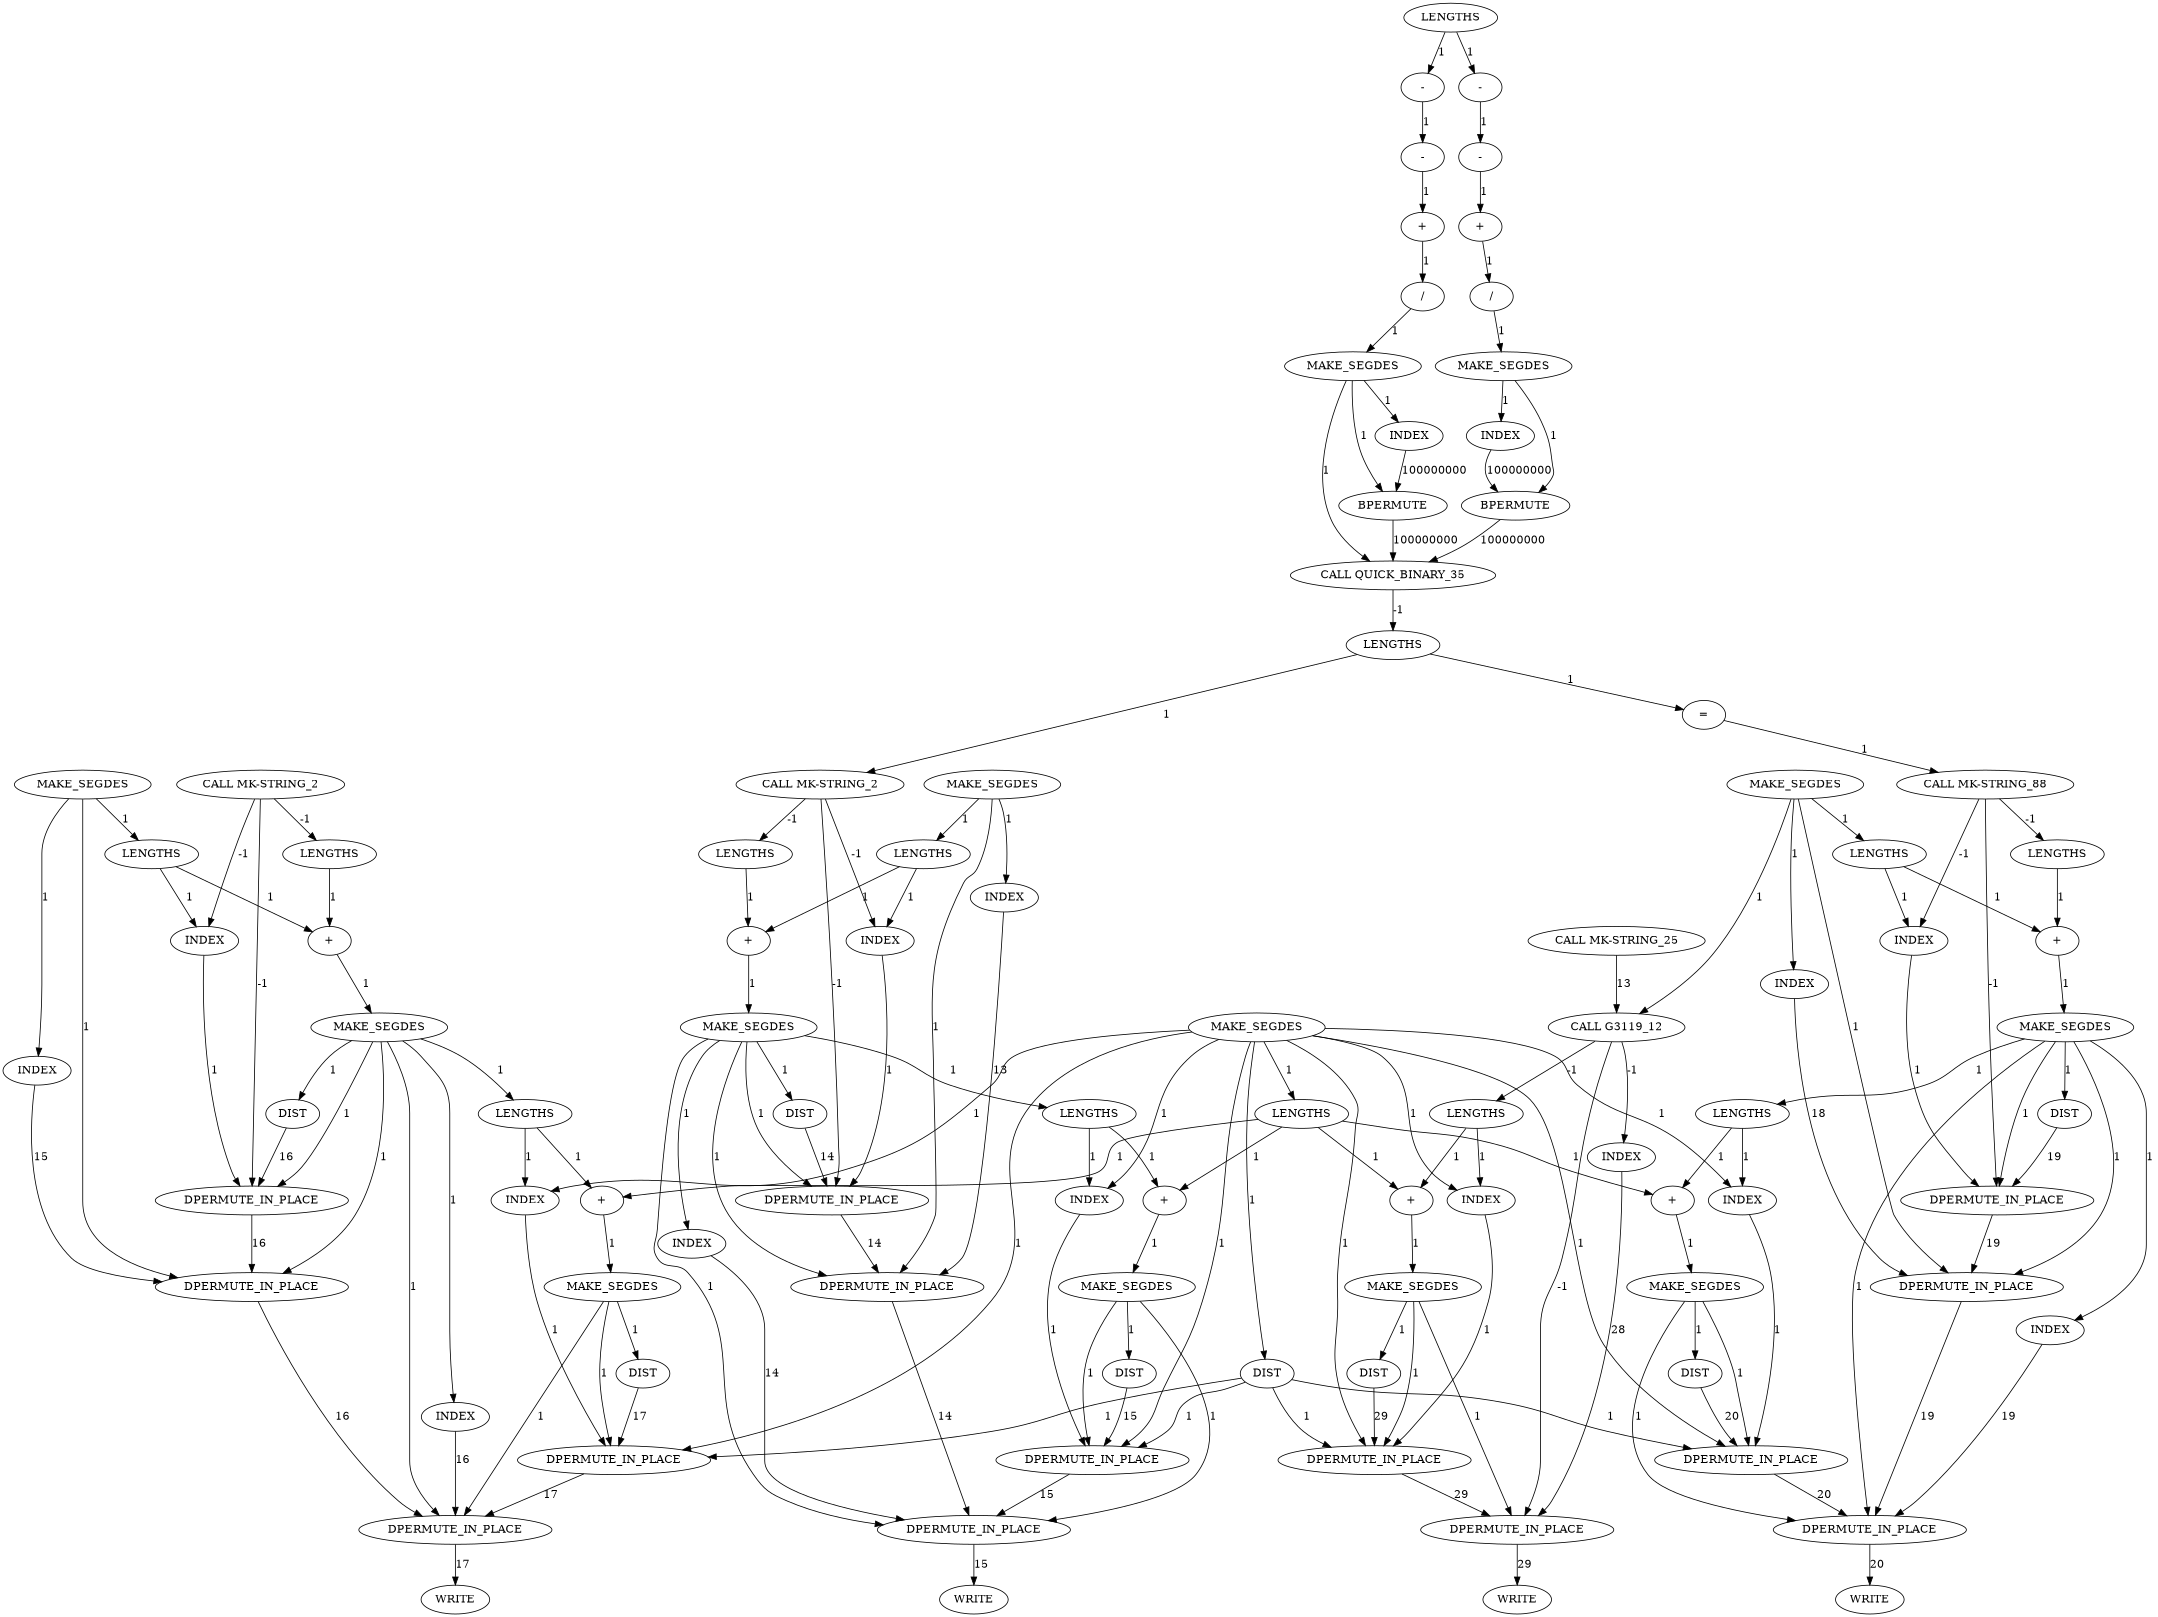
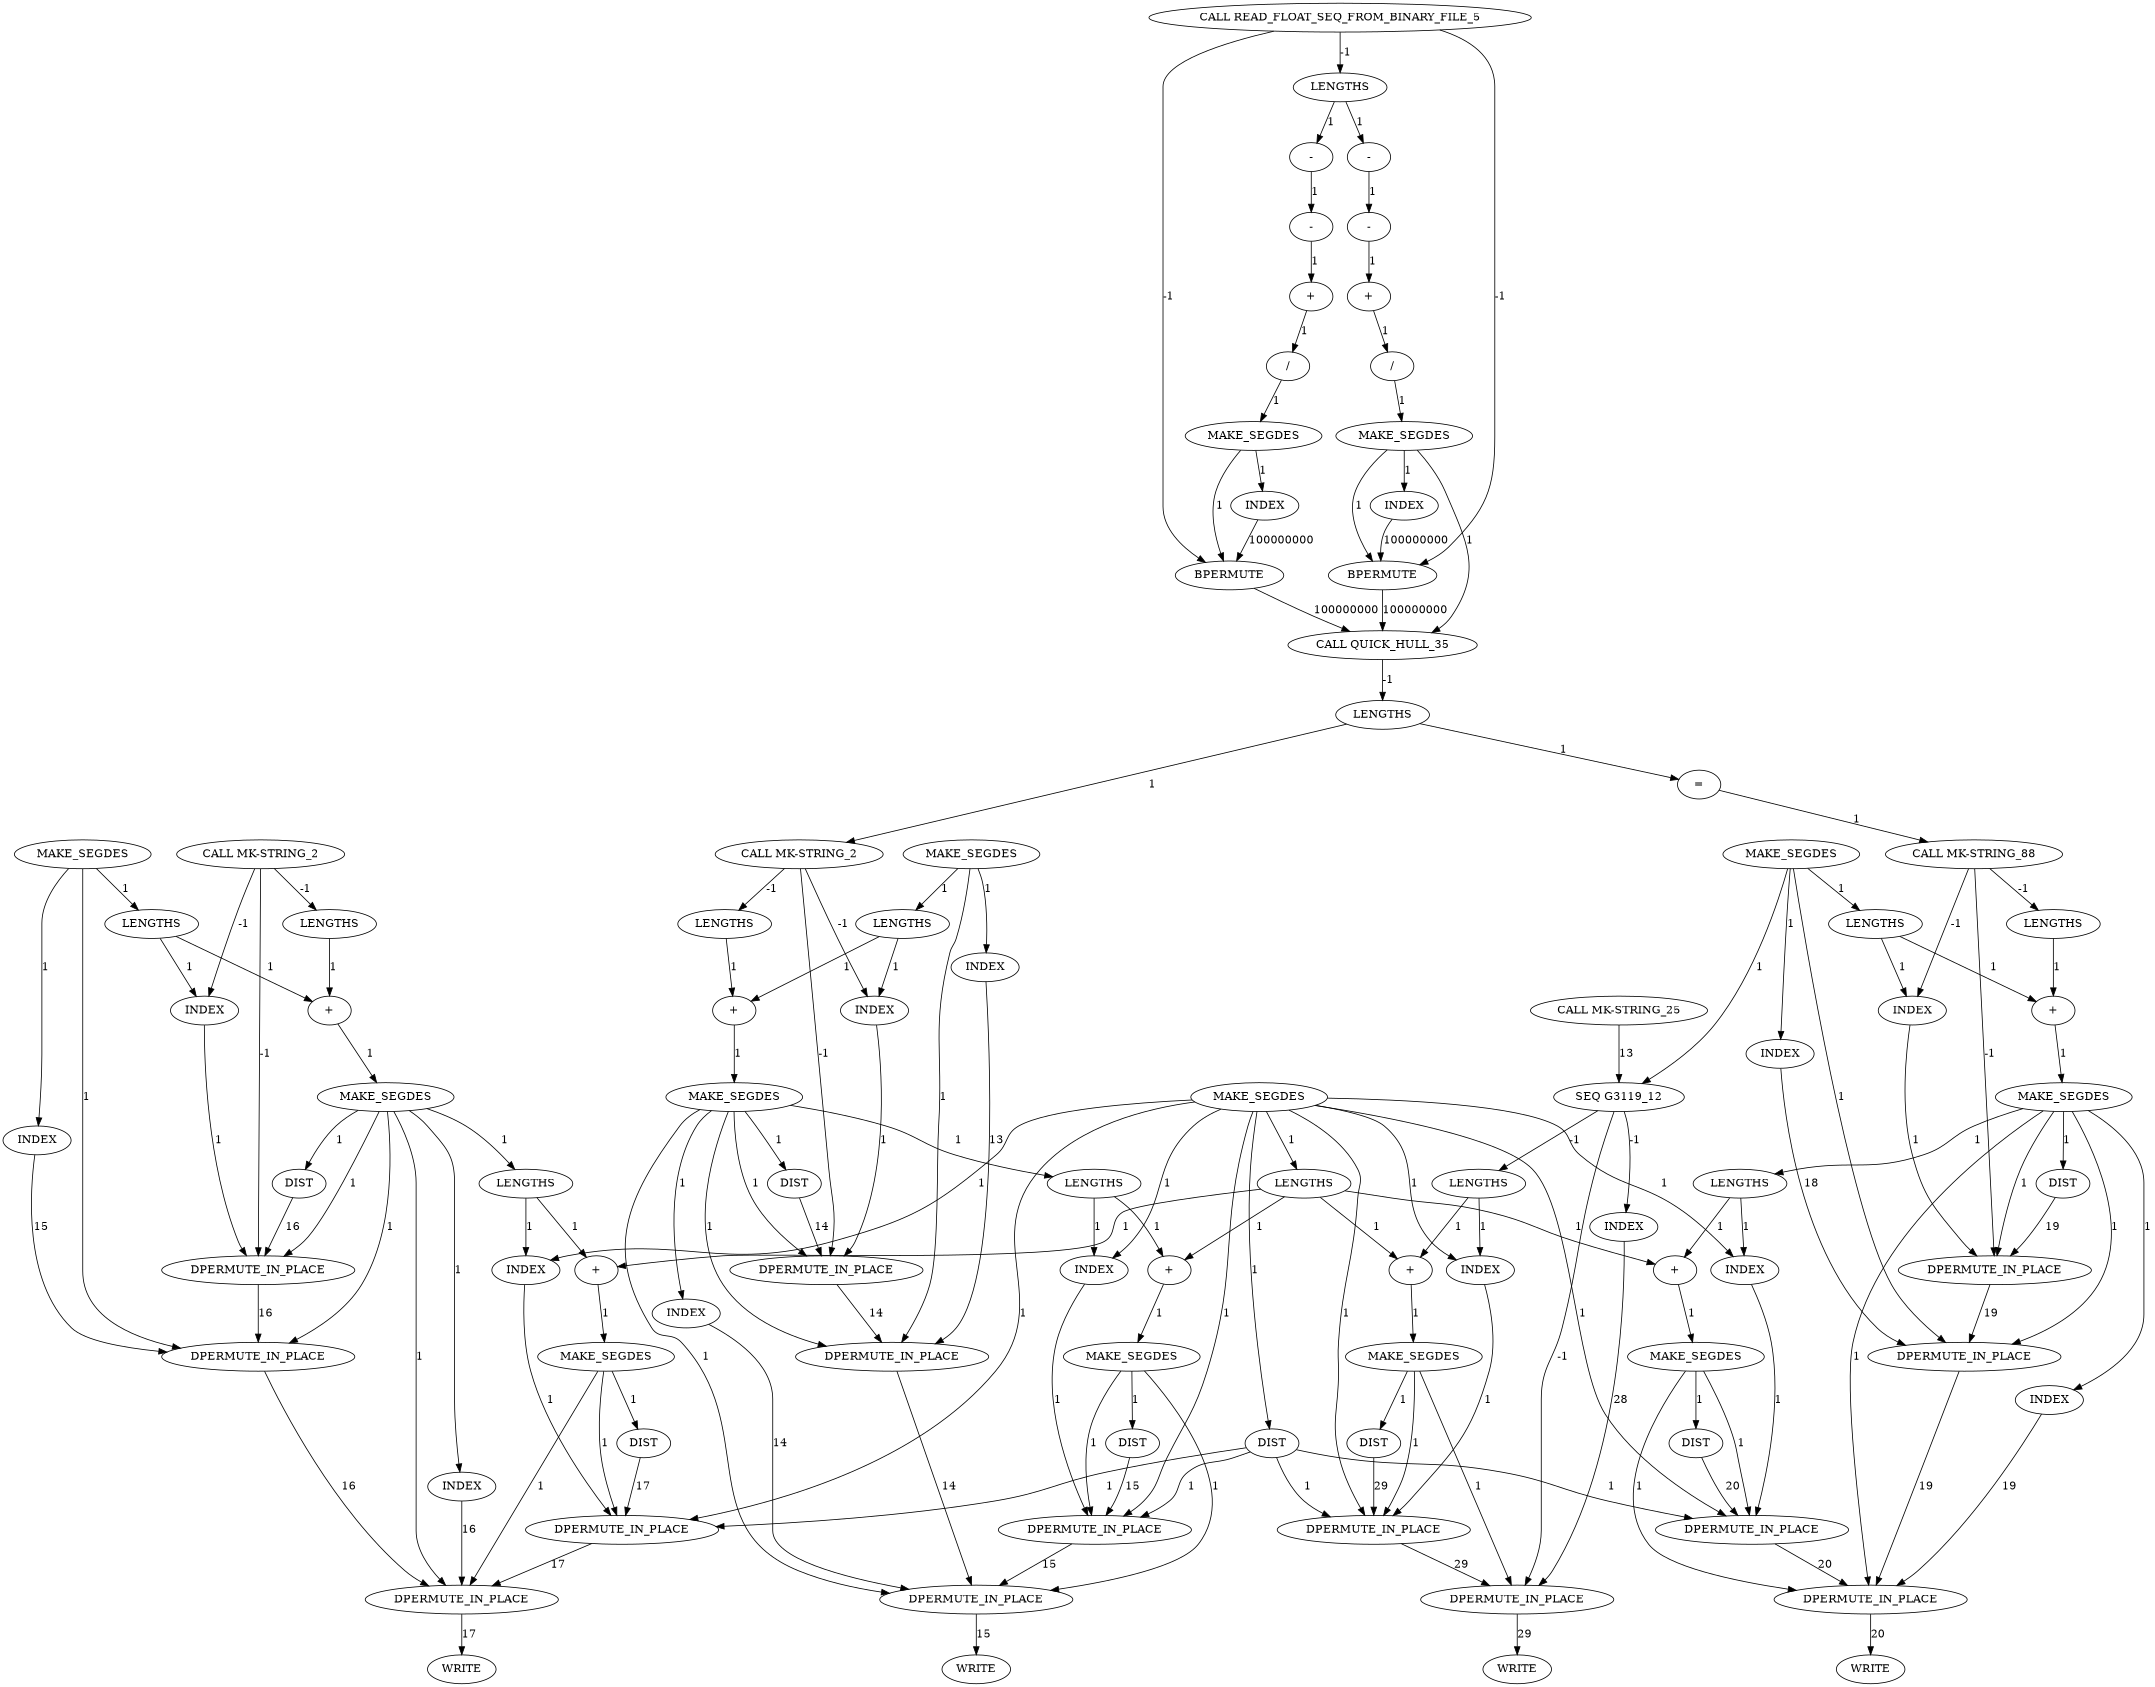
node "CALL READ_FLOAT_SEQ_FROM_BINARY_FILE_5": added
node "CALL QUICK_BINARY_35": label "CALL QUICK_BINARY_35" -> "CALL QUICK_HULL_35"
node "CALL G3119_12": label "CALL G3119_12" -> "SEQ G3119_12"
